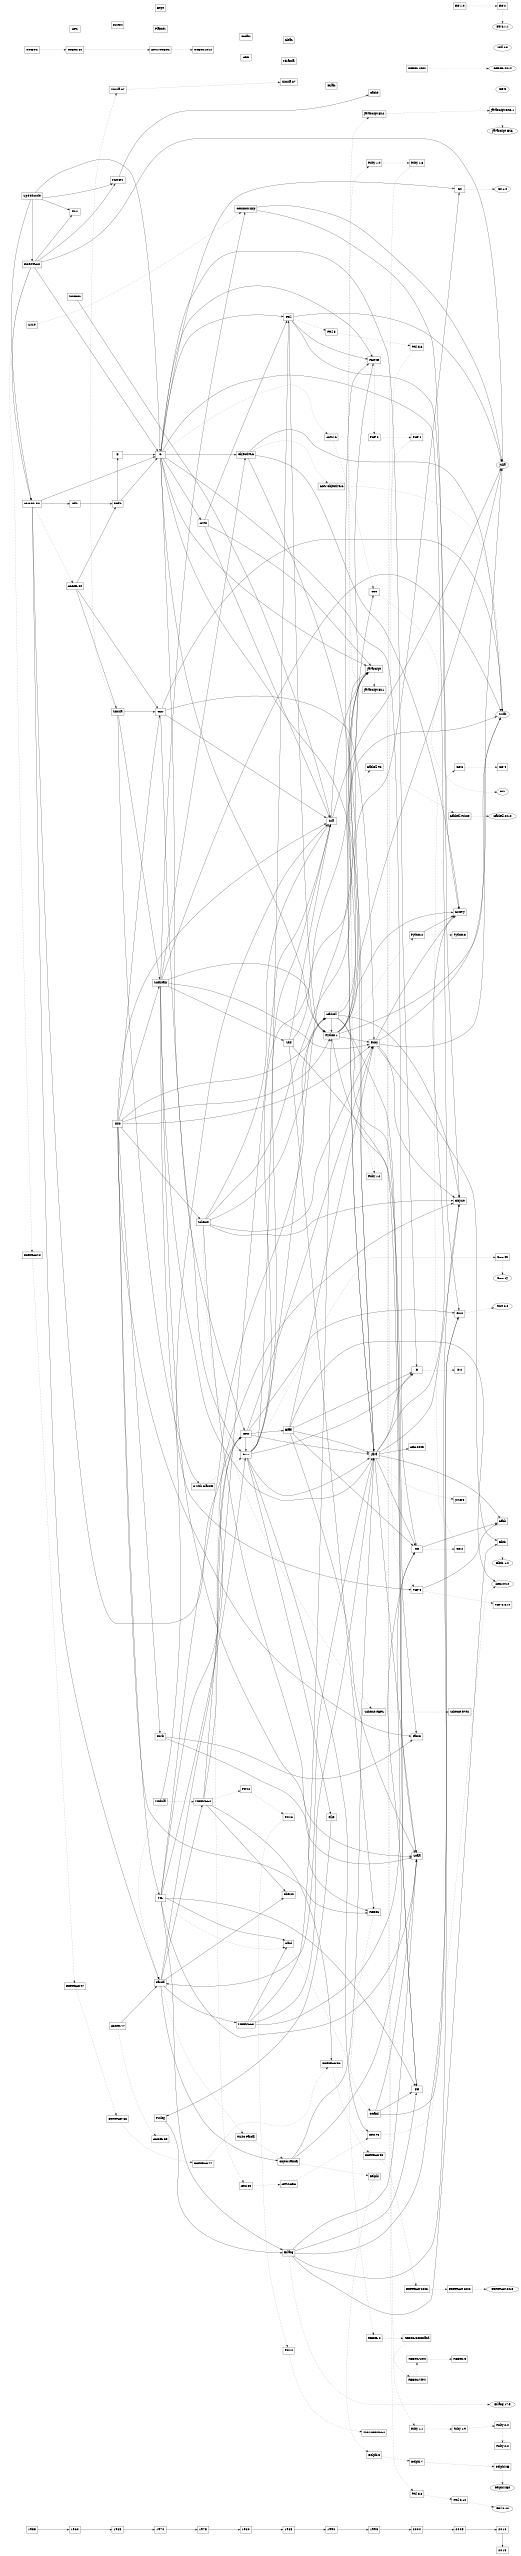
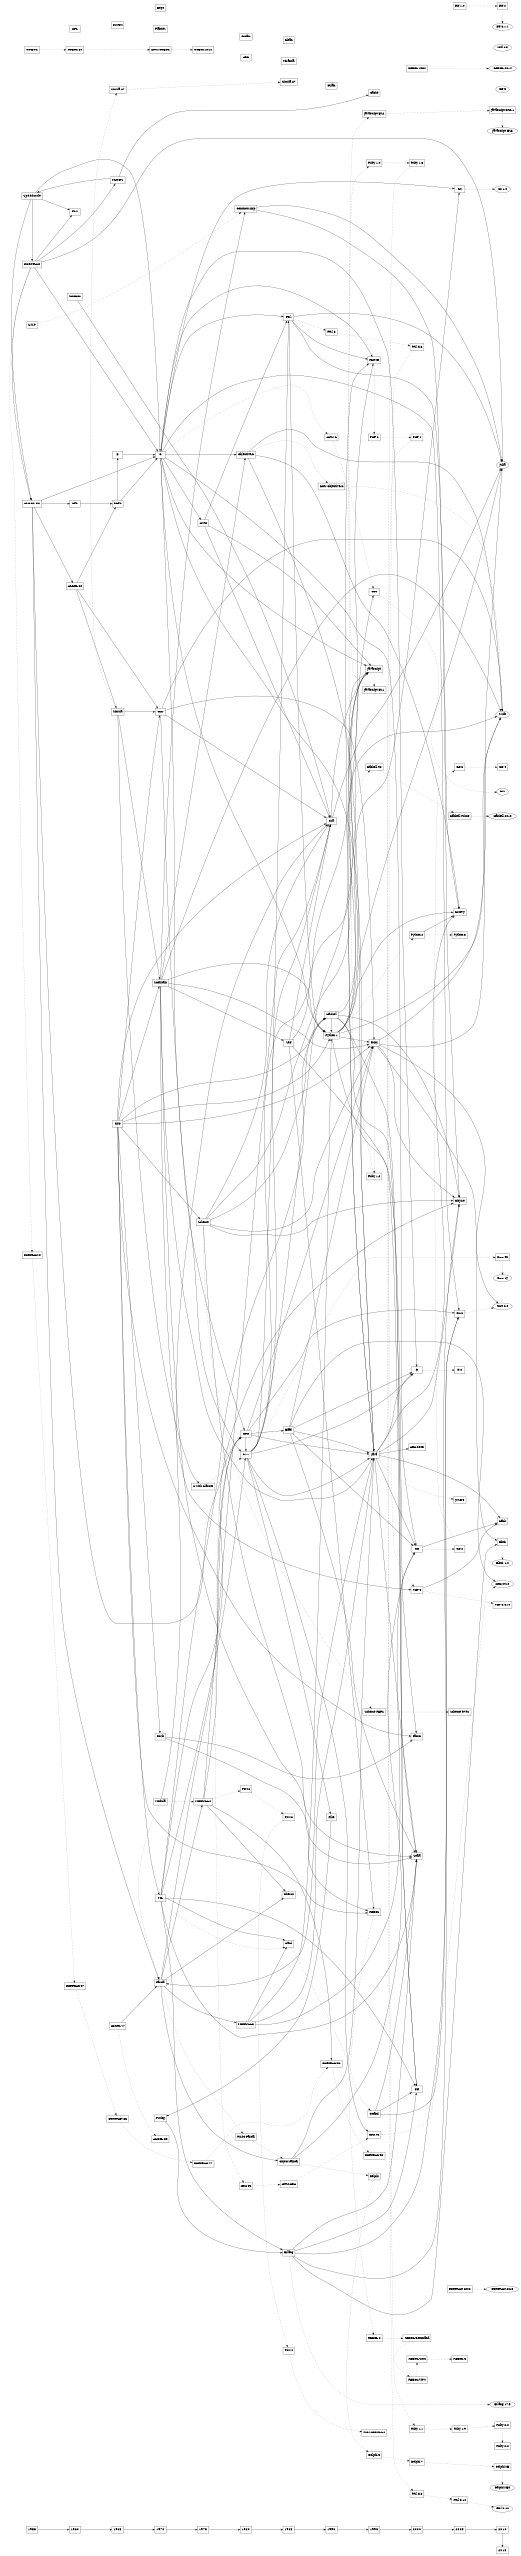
edge "Speedcode" -> "MUMPS": reversed
edge "ALGOL 58" -> "ALGOL 60": style dotted -> solid
edge "Ruby" -> "Groovy": now "Ruby" -> "Rust 2.0"
node "FORTRAN 2003": removed
